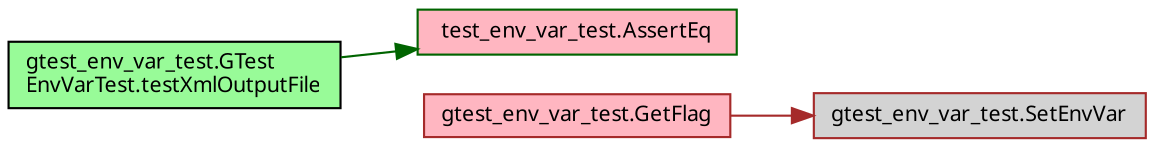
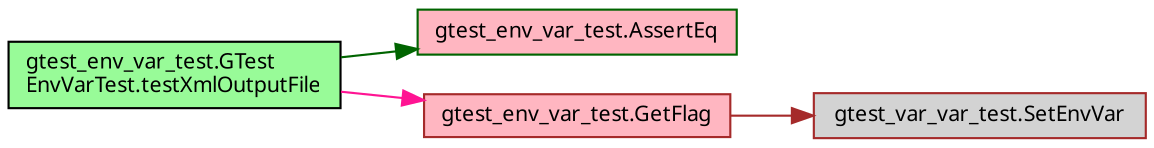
node "test_env_var_test.AssertEq": label "test_env_var_test.AssertEq" -> "gtest_env_var_test.AssertEq"
edge "gtest_env_var_test.GTest EnvVarTest.testXmlOutputFile" -> "gtest_env_var_test.GetFlag": added
node "gtest_env_var_test.SetEnvVar": label "gtest_env_var_test.SetEnvVar" -> "gtest_var_var_test.SetEnvVar"
